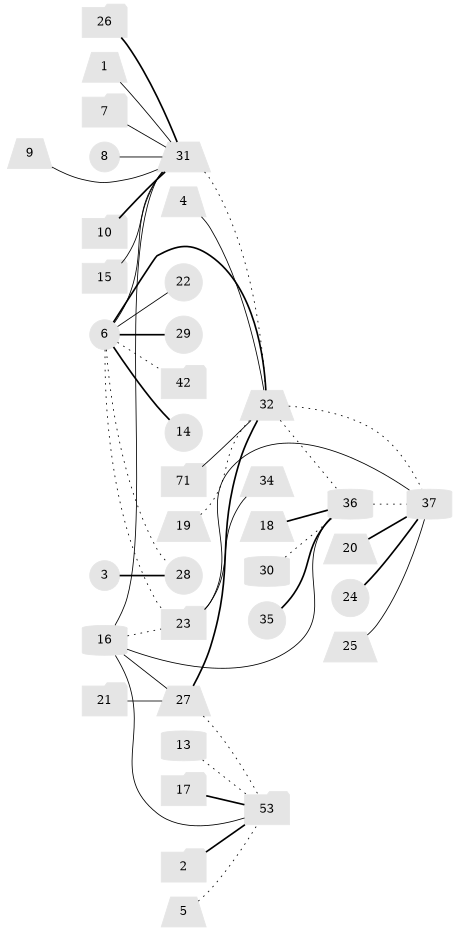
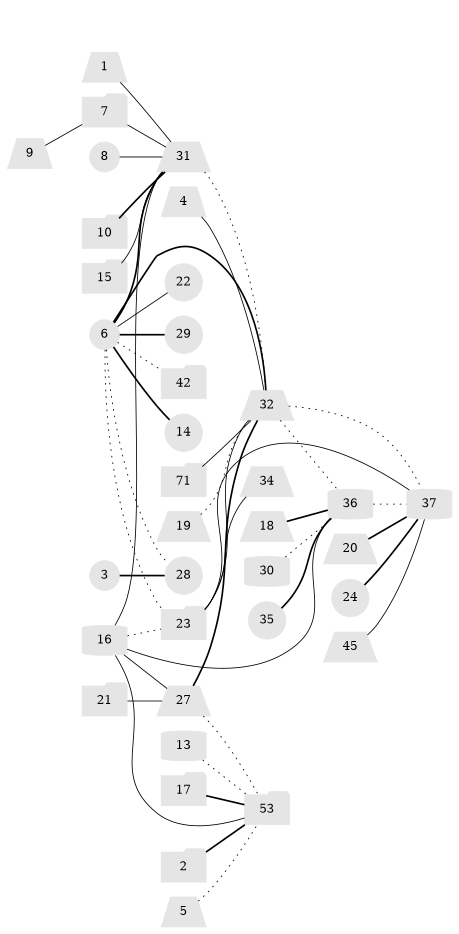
node "26": removed
edge "9" -- "31": now "9" -- "7"
edge "31" -- "6": style solid -> bold
edge "32" -- "23": added
node "25": label "25" -> "45"
